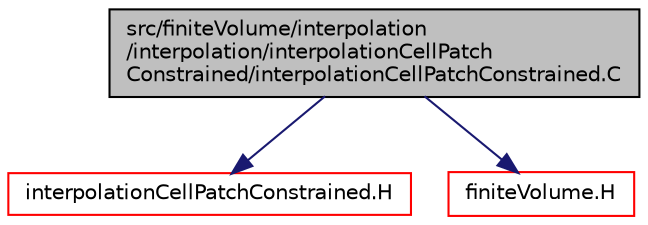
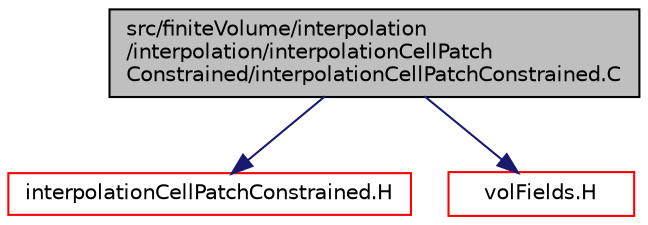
node "finiteVolume.H": label "finiteVolume.H" -> "volFields.H"
